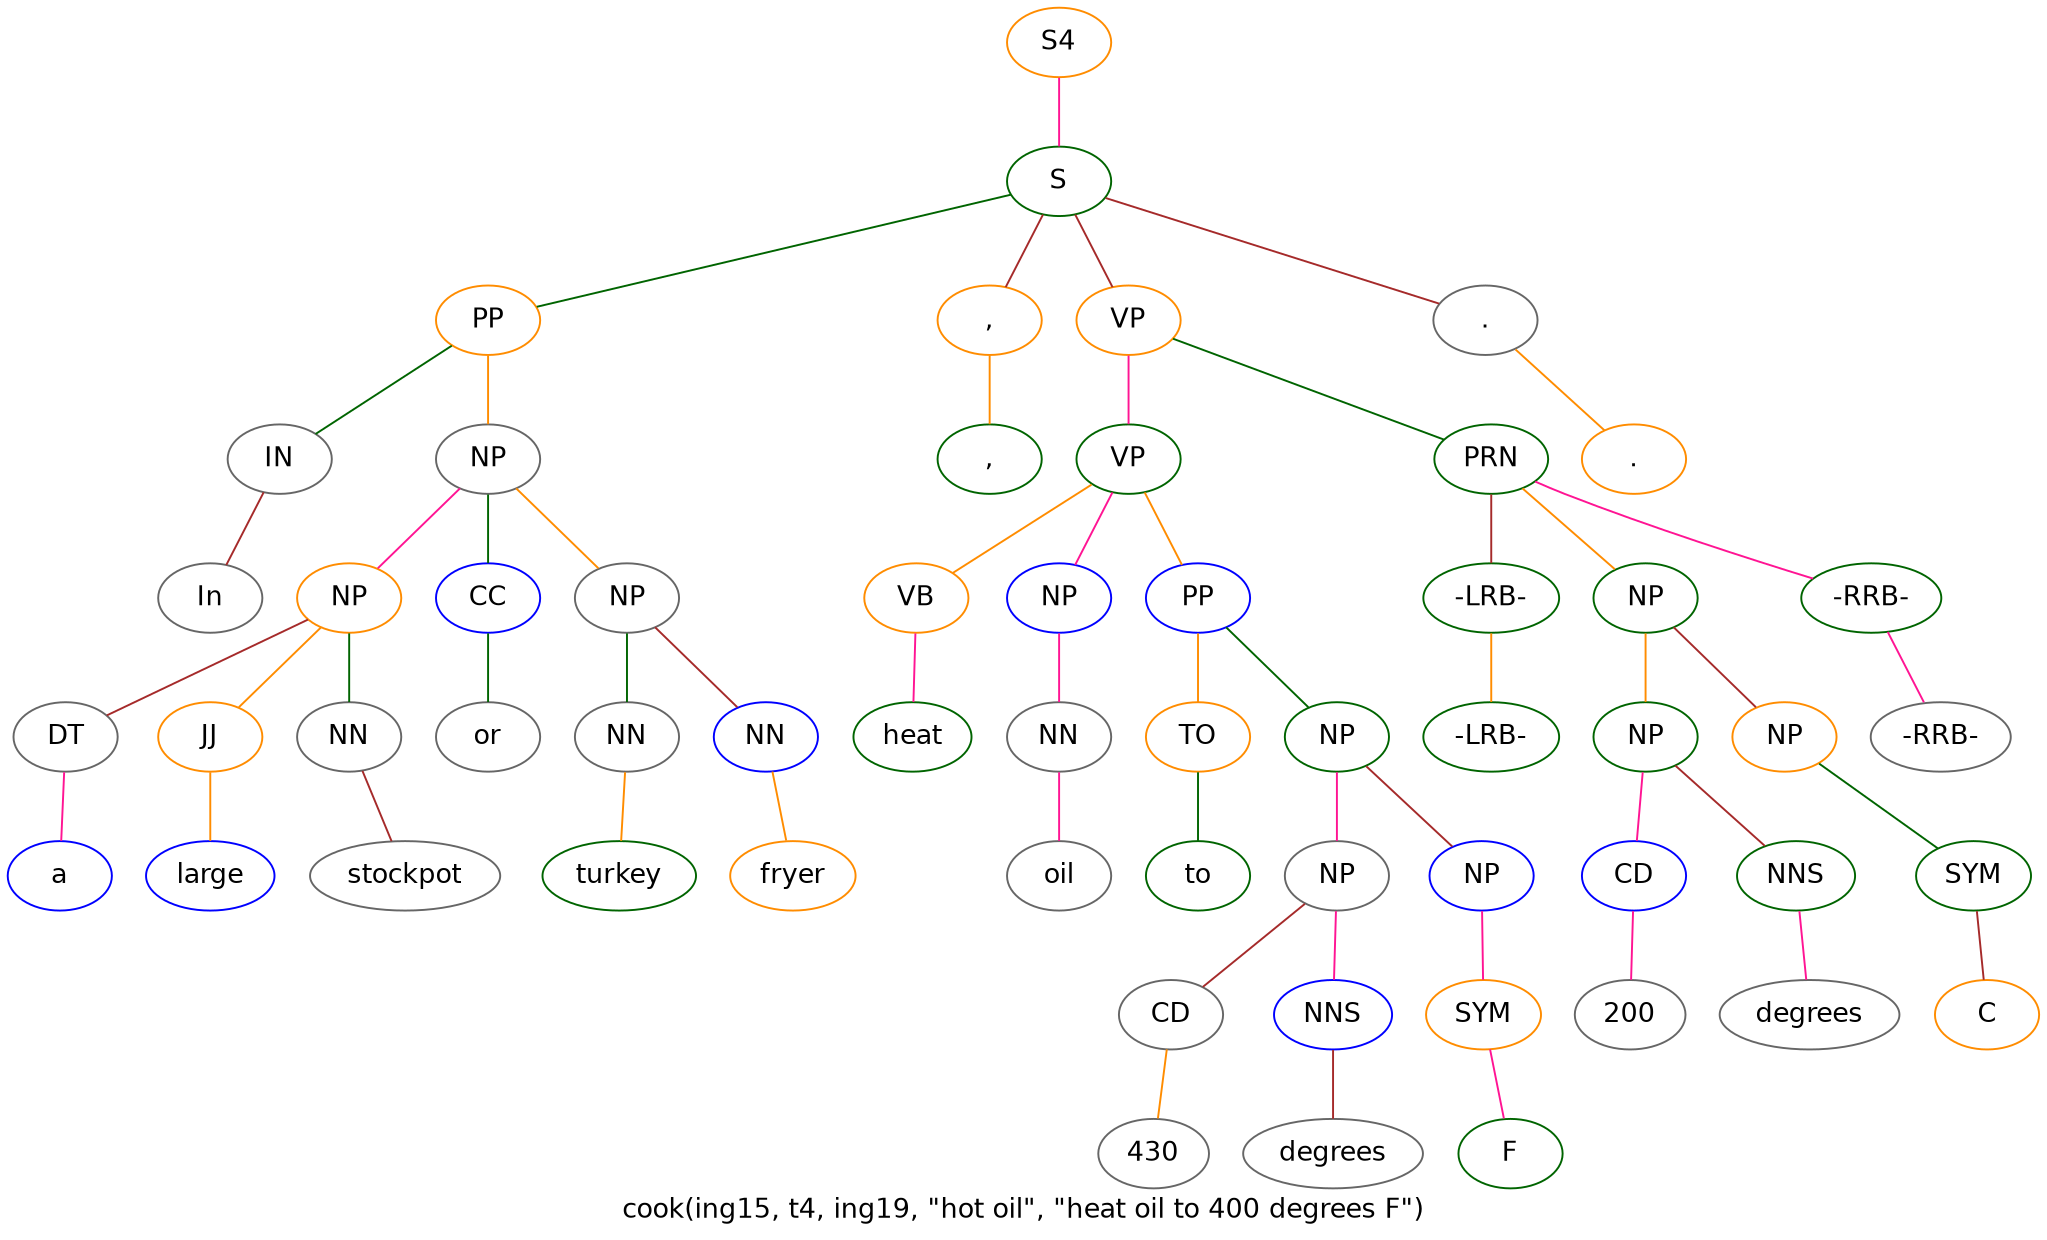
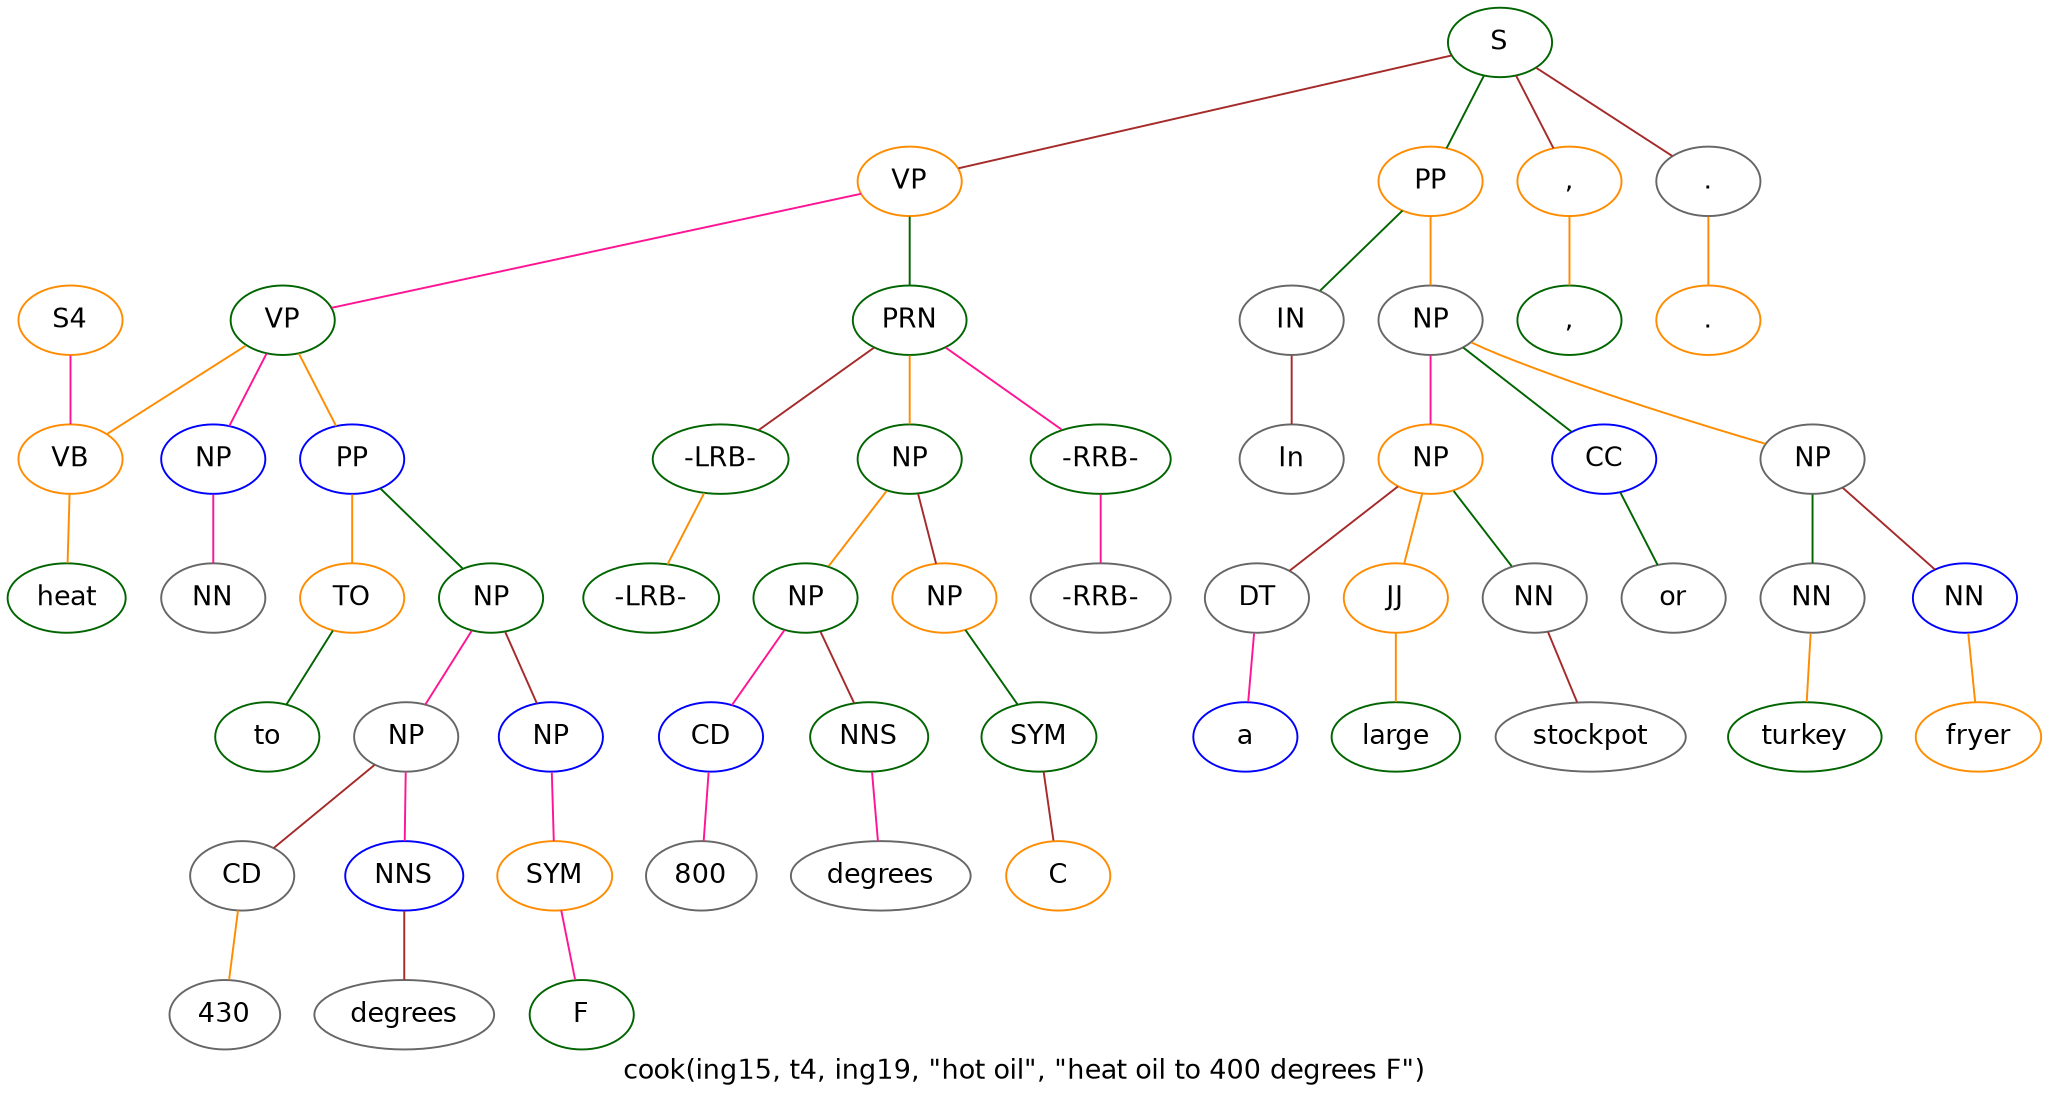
edge "S4" -- "S": now "S4" -- "VB"
edge "VB" -- "heat": color deeppink -> darkorange
node "large": color blue -> darkgreen
node "oil": removed
node "200": label "200" -> "800"
